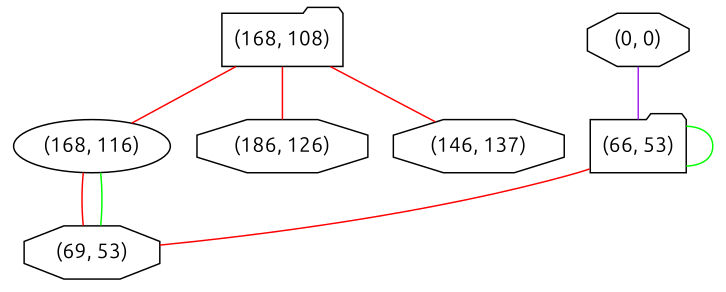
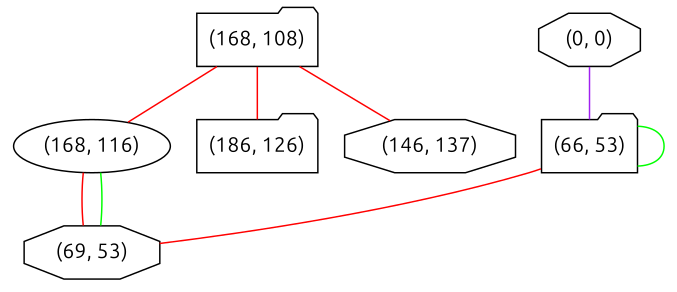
node "(186, 126)": shape octagon -> folder
